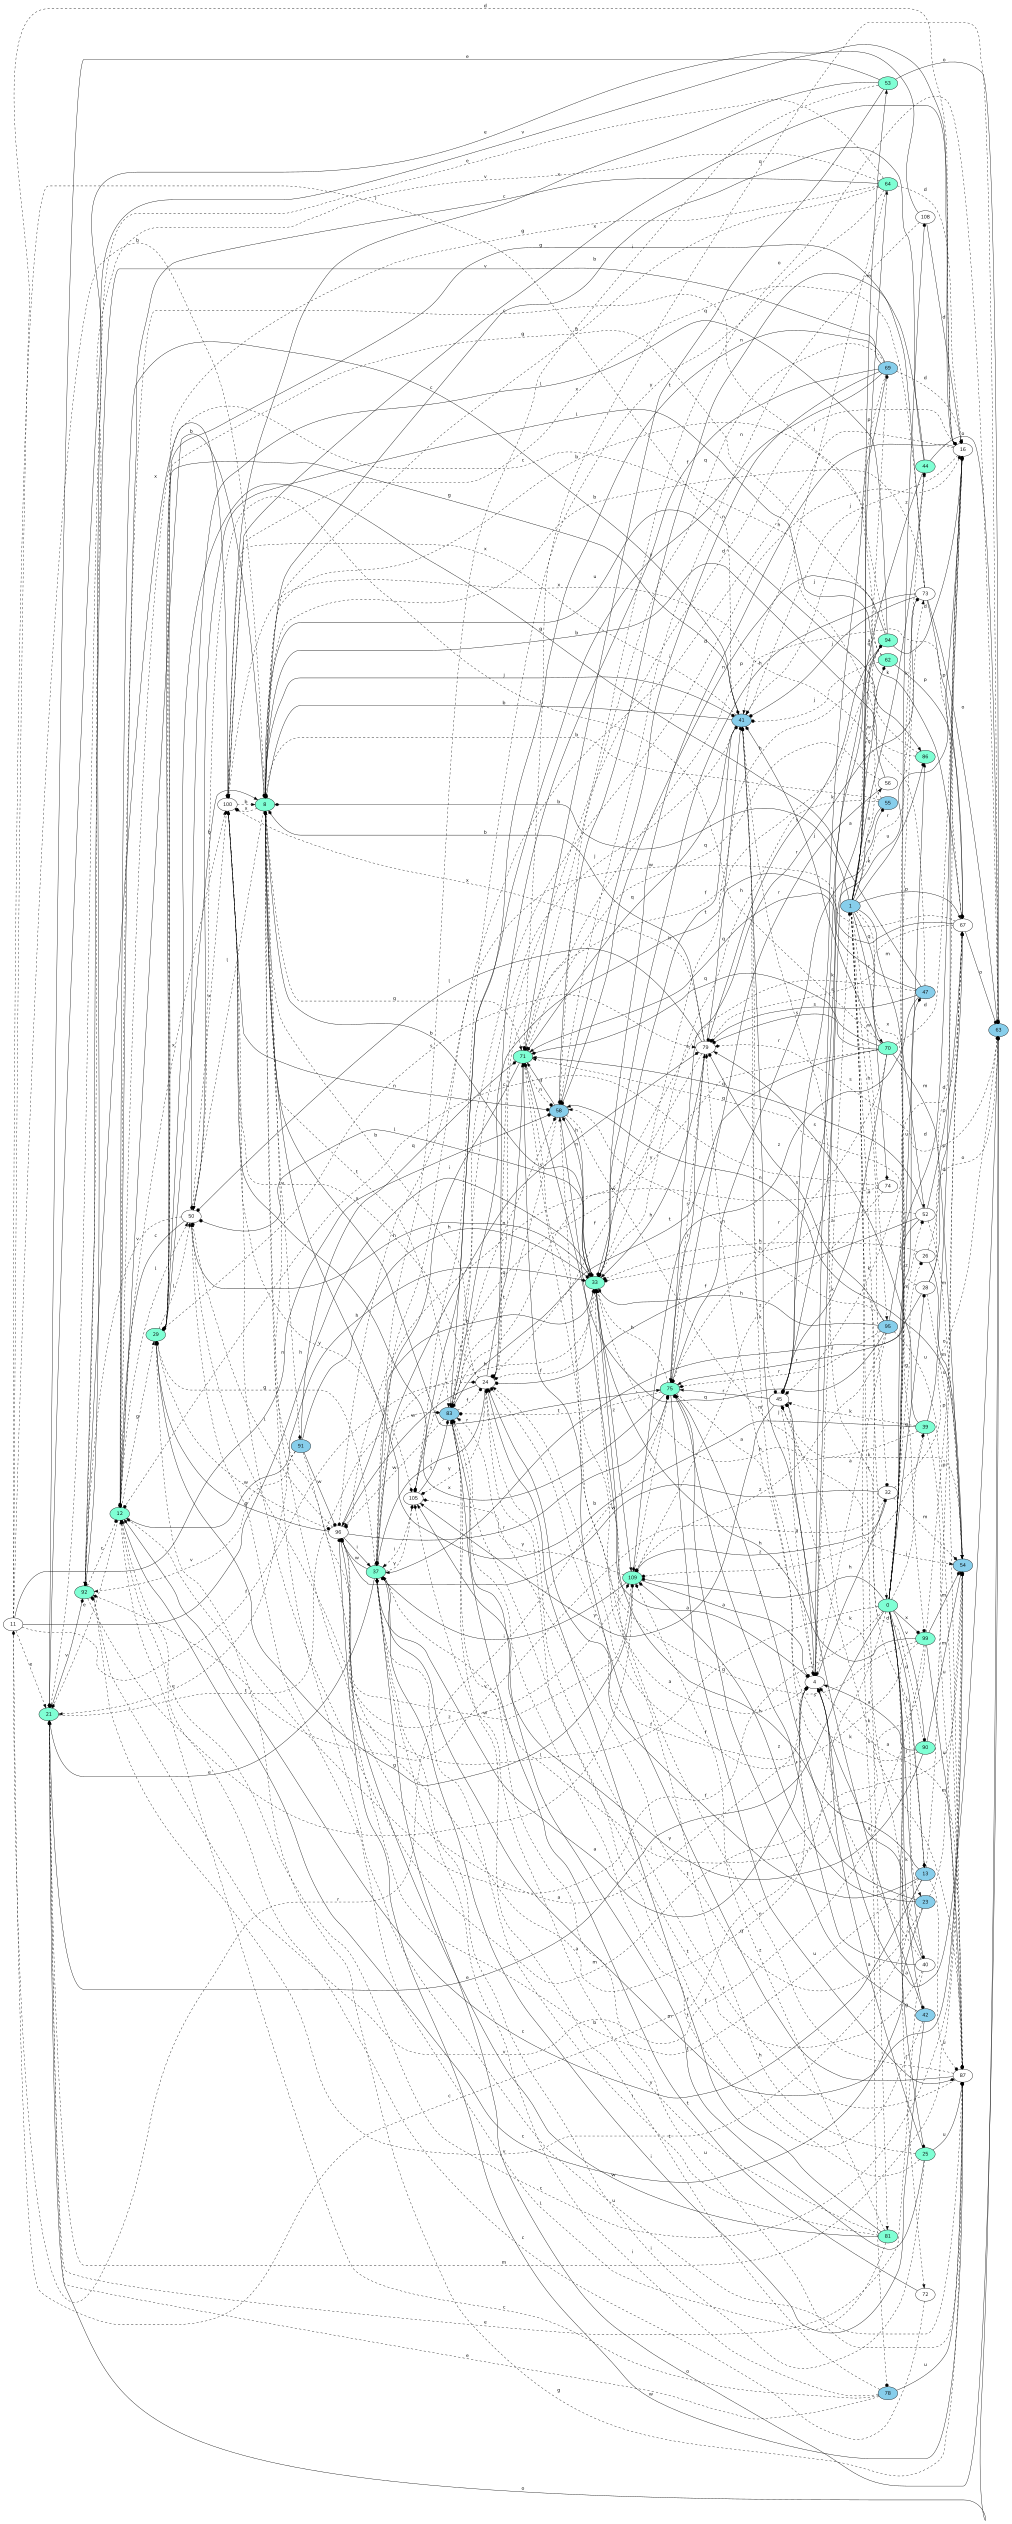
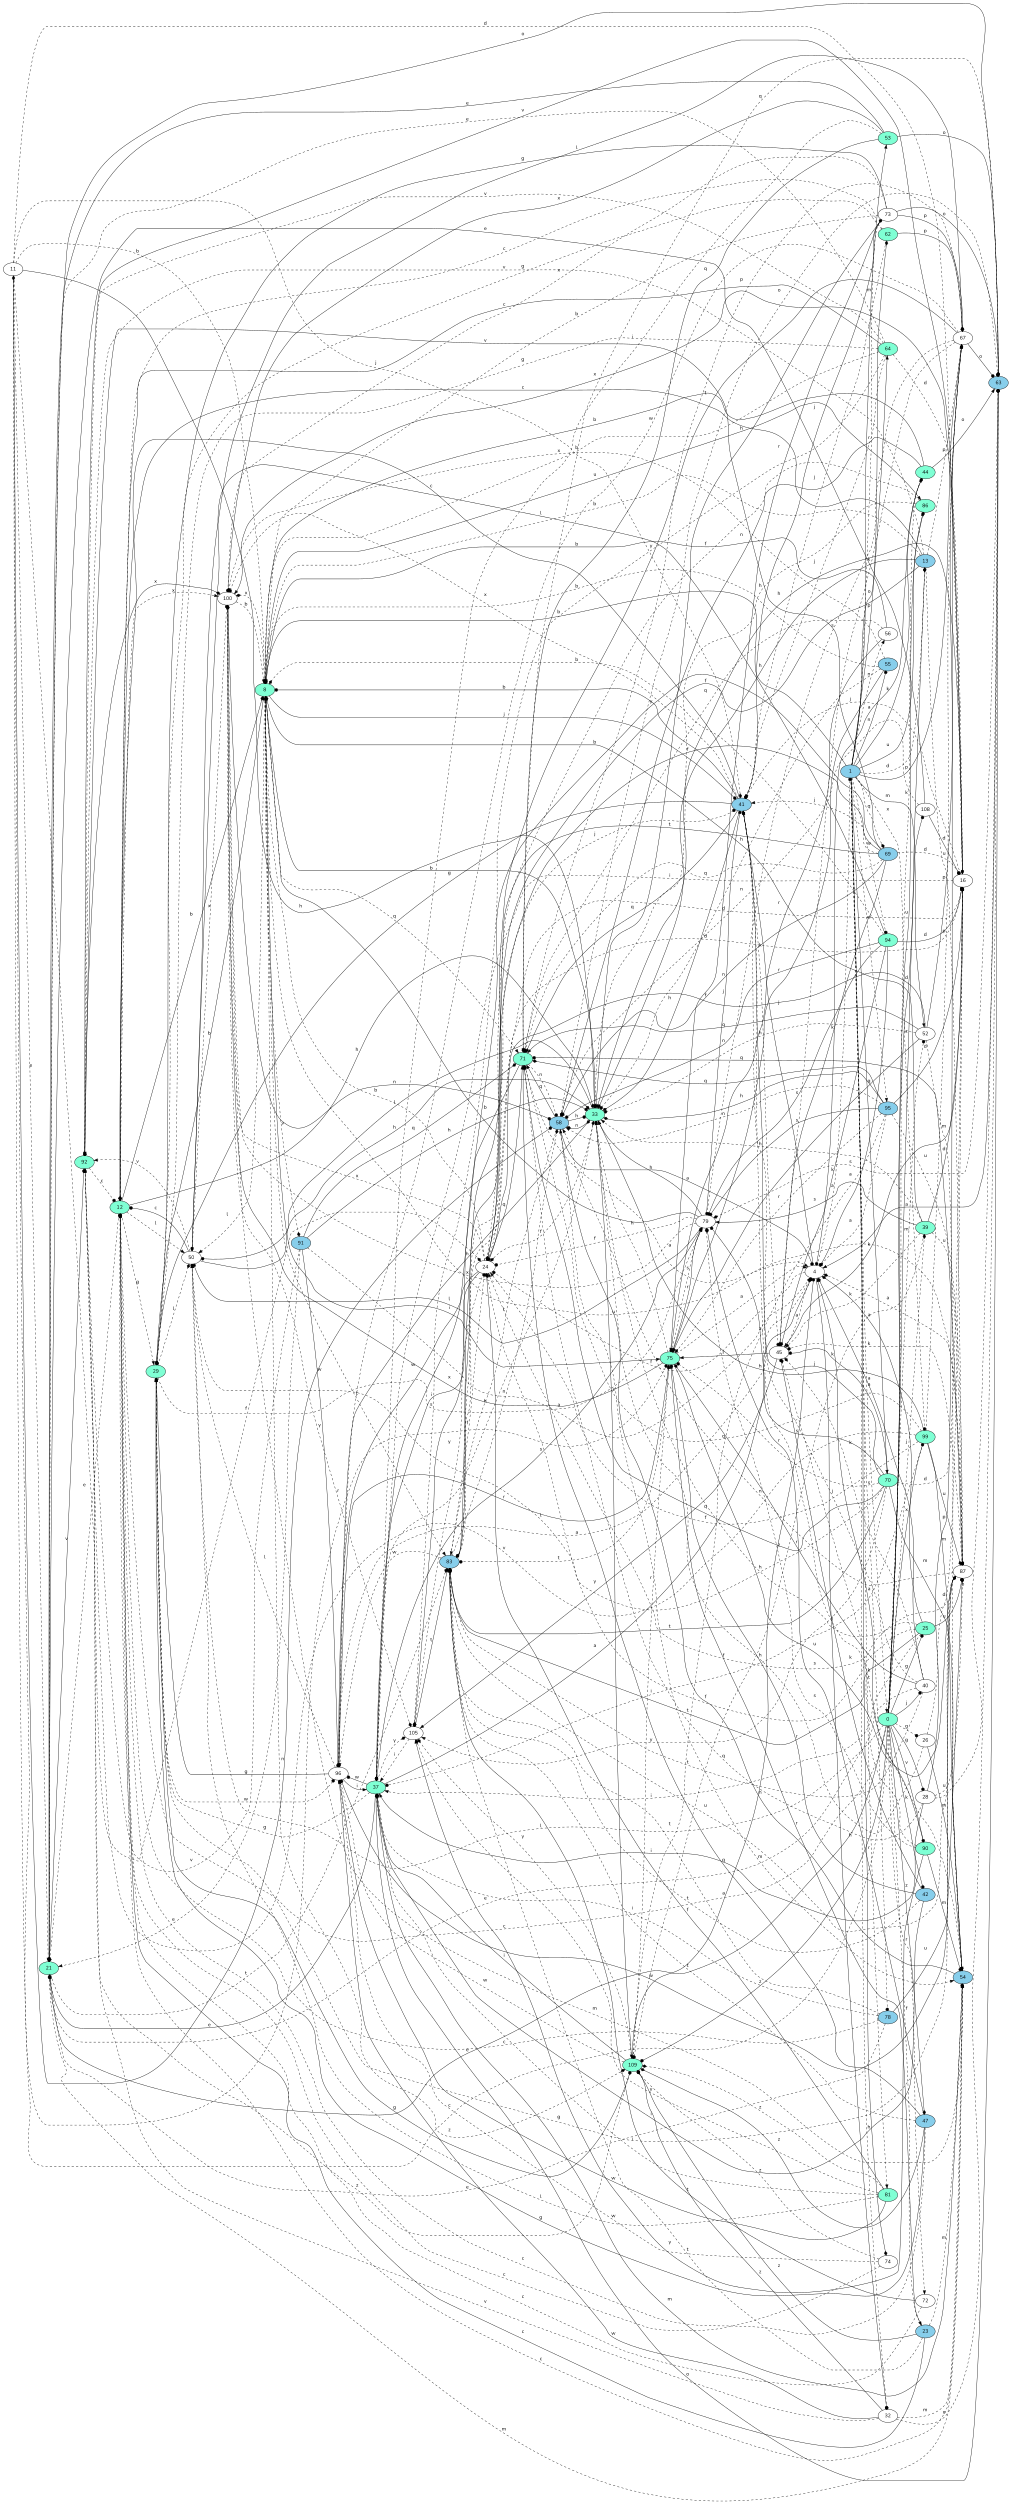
edge "0" -> "73": removed, label "r"
edge "99" -> "37": arrowhead normal -> dot
